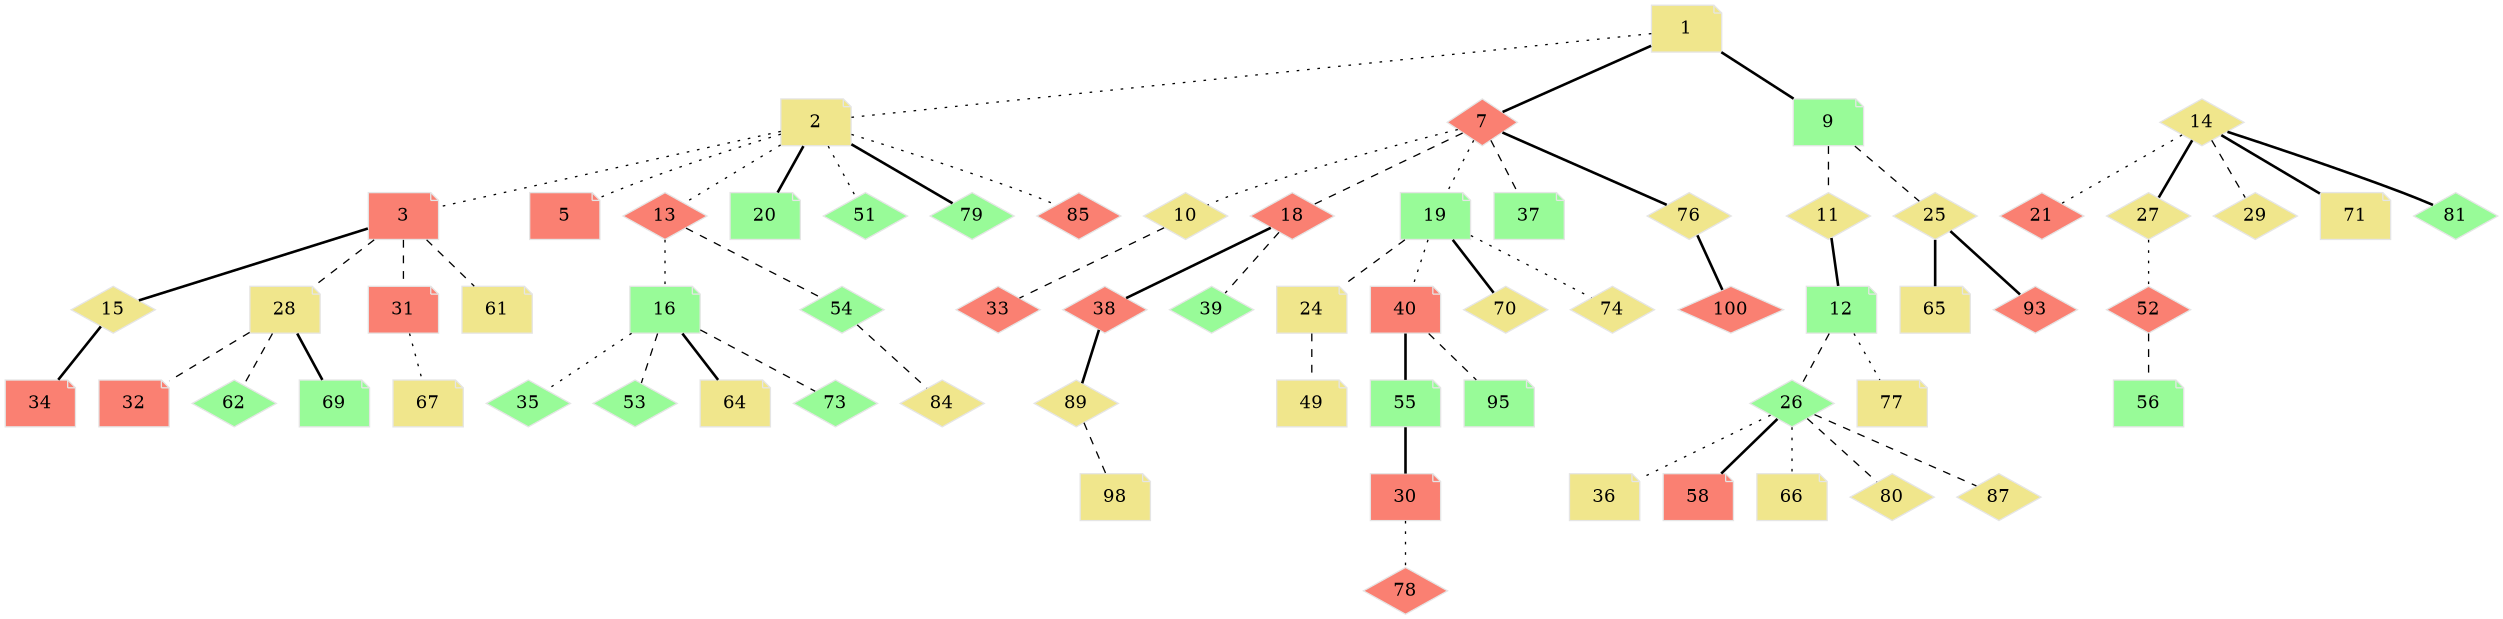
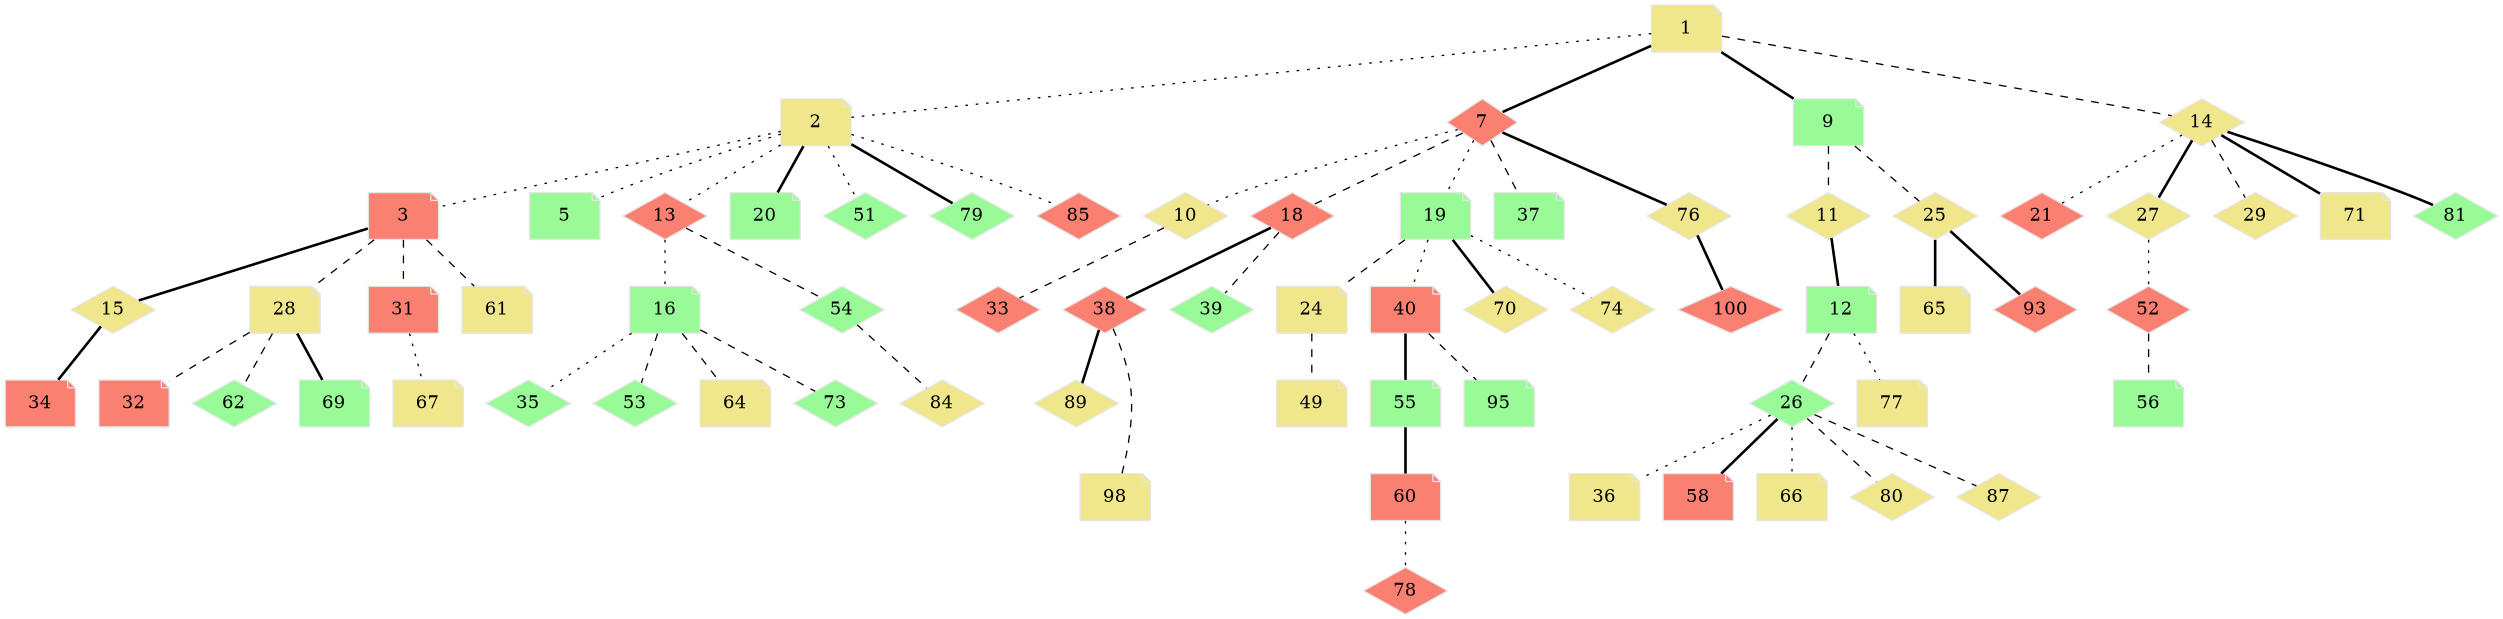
edge "1" -- "14": added
node "5": fillcolor salmon -> palegreen
edge "16" -- "64": style bold -> dashed
edge "89" -- "98": now "38" -- "98"
node "30": label "30" -> "60"
